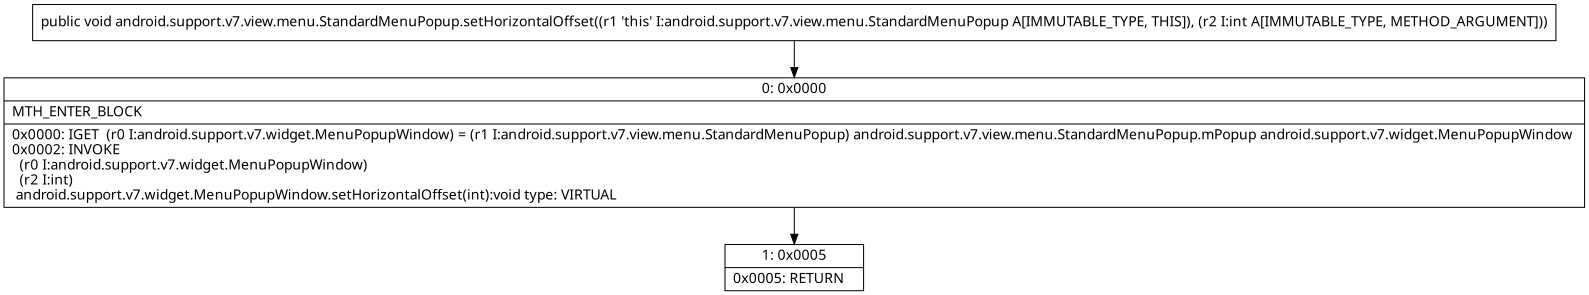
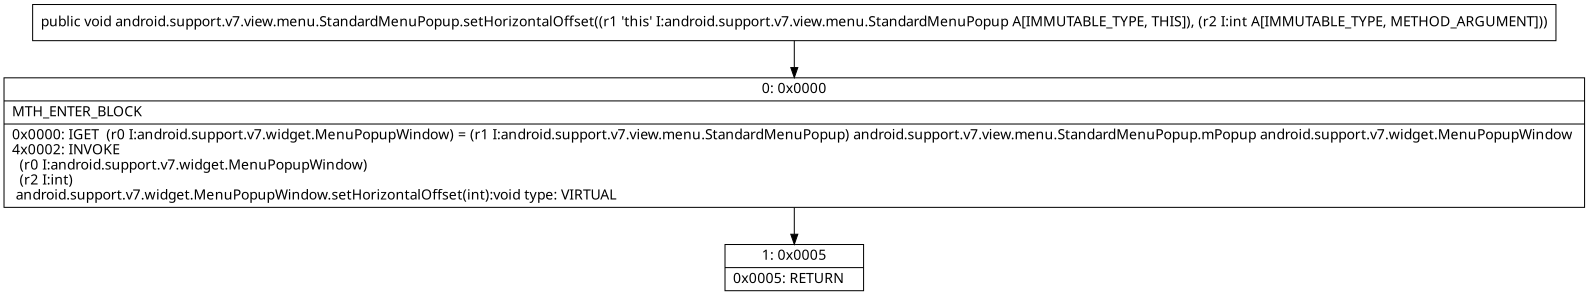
node "0: 0x0000": text "0x0002: INVOKE" -> "4x0002: INVOKE"
